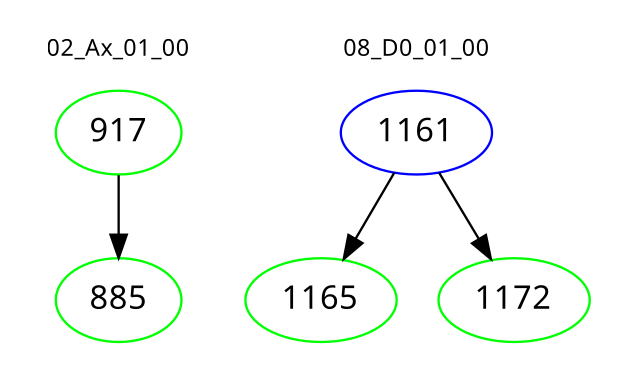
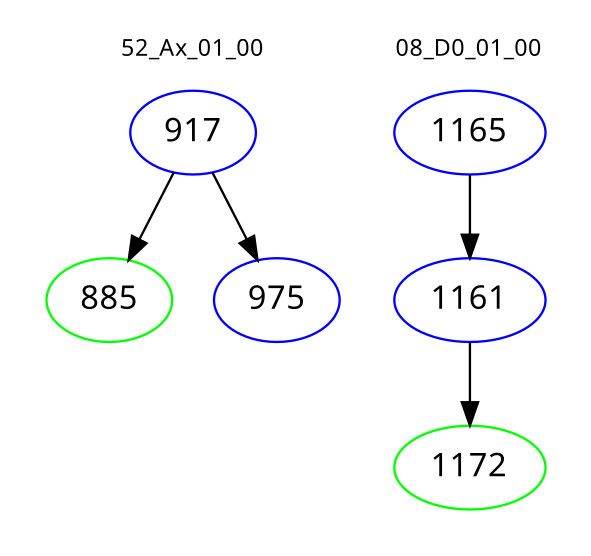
cluster "02_Ax_01_00": label "02_Ax_01_00" -> "52_Ax_01_00"
node "917": color green -> blue
edge "1161" -> "1165": reversed
node "975": added
node "1165": color green -> blue
